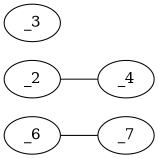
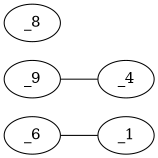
node "_3": label "_3" -> "_8"
node "_2": label "_2" -> "_9"
node "_7": label "_7" -> "_1"
